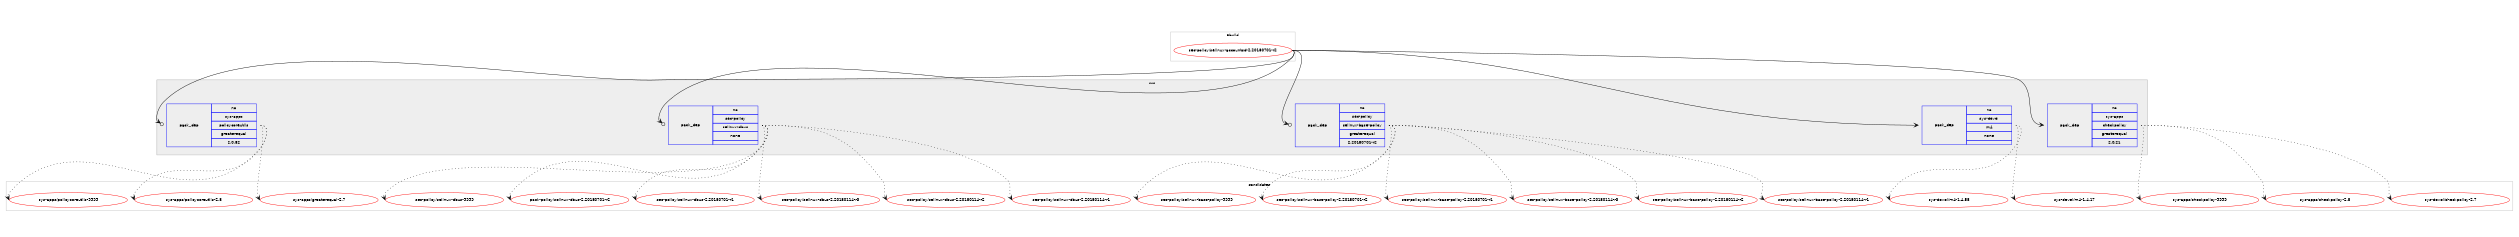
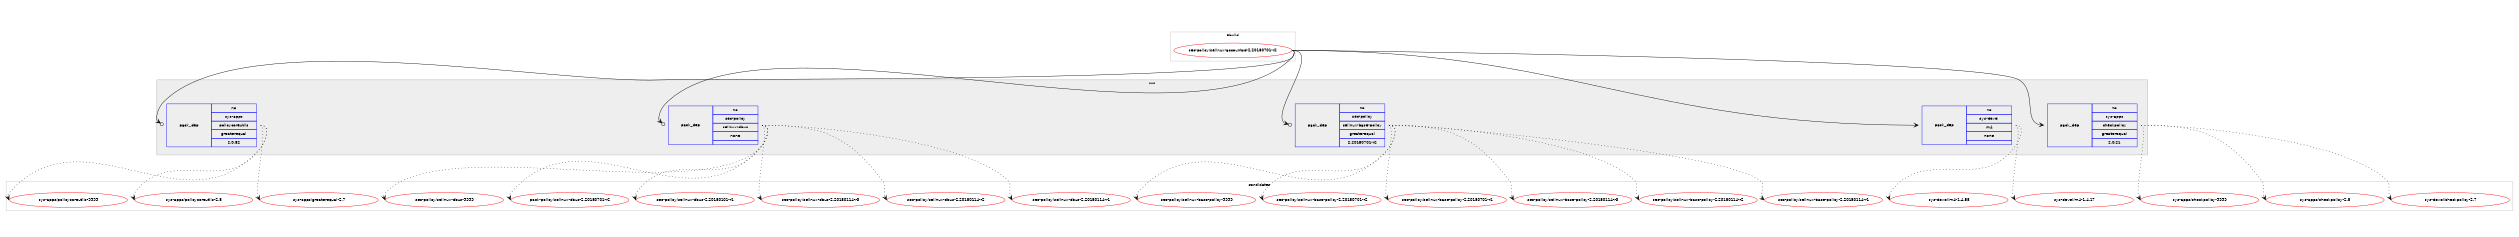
node "sec-policy/selinux-dbus-2.20180701-r1": label "sec-policy/selinux-dbus-2.20180701-r1" -> "sec-policy/selinux-dbus-2.20180101-r1"
